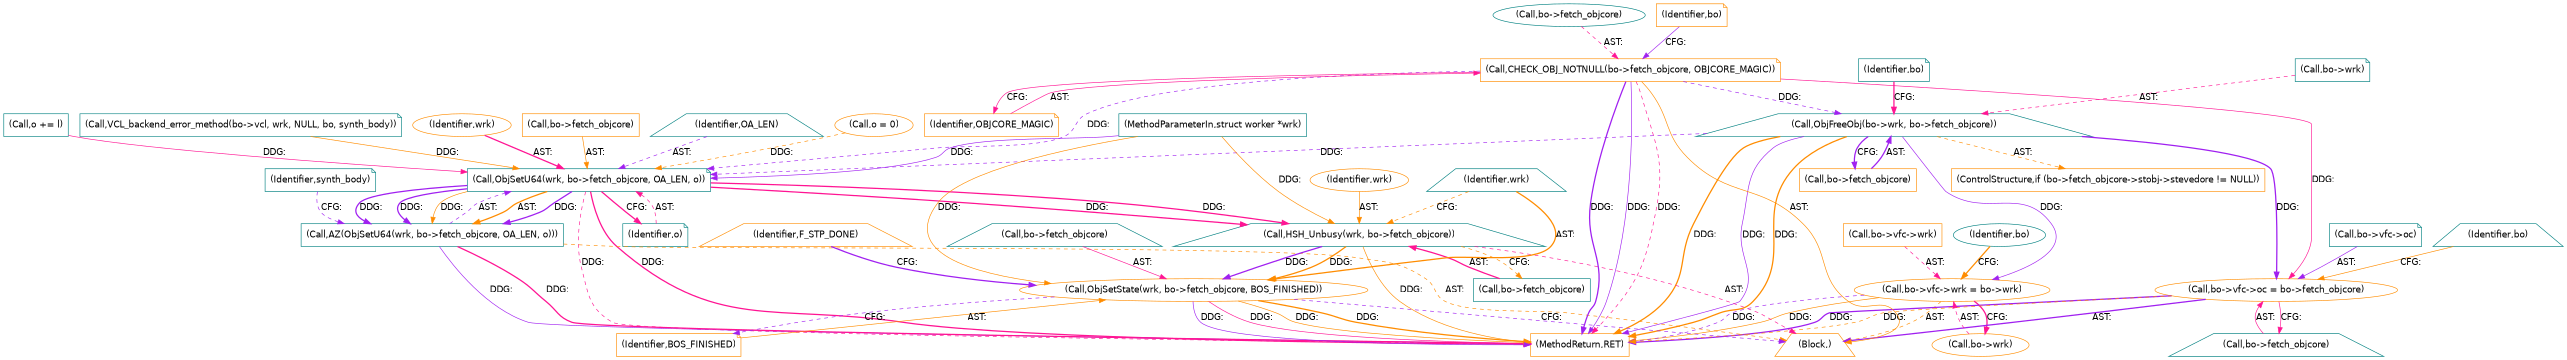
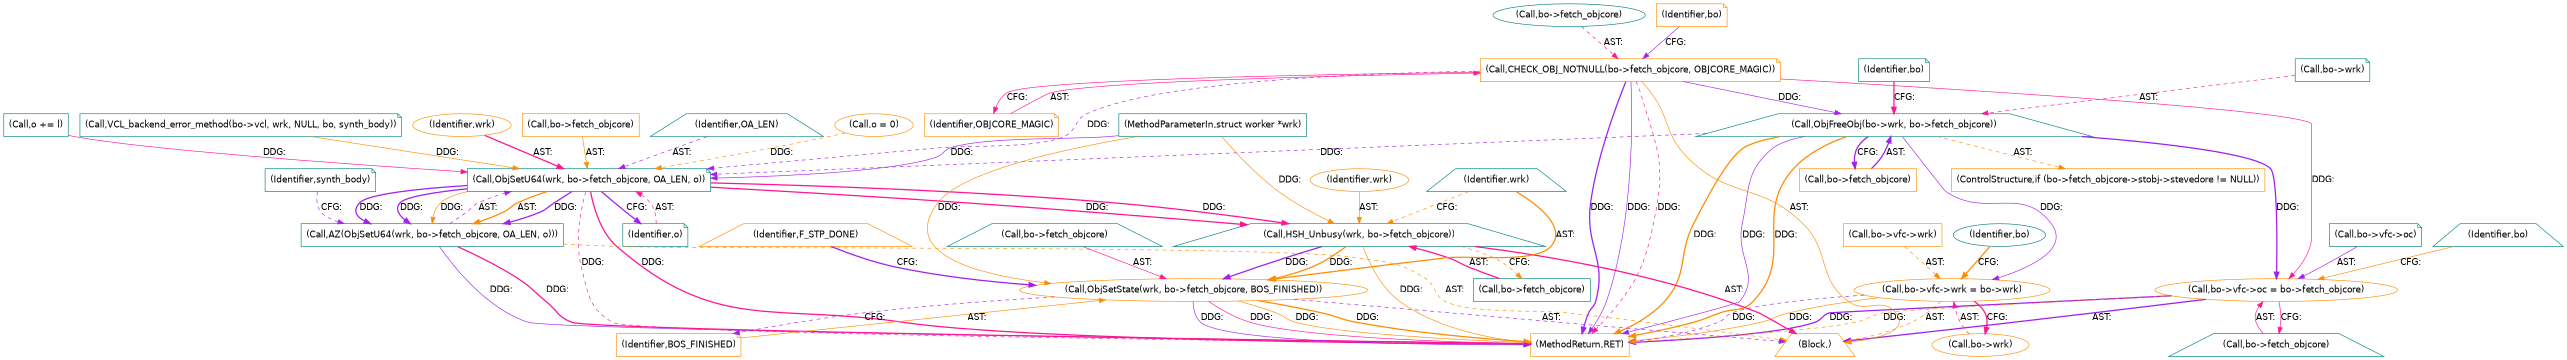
edge "(Call,CHECK_OBJ_NOTNULL(bo->fetch_objcore, OBJCORE_MAGIC))" -> "(Call,ObjFreeObj(bo->wrk, bo->fetch_objcore))": style dashed -> solid
edge "(Call,ObjSetU64(wrk, bo->fetch_objcore, OA_LEN, o))" -> "(Identifier,o)": color deeppink -> purple
edge "(Call,bo->vfc->wrk)" -> "(Call,bo->vfc->wrk = bo->wrk)": color deeppink -> darkorange
edge "(Call,HSH_Unbusy(wrk, bo->fetch_objcore))" -> "(Block,)": style dashed -> bold
edge "(Call,ObjSetState(wrk, bo->fetch_objcore, BOS_FINISHED))" -> "(Block,)": label "CFG: " -> "AST: "
